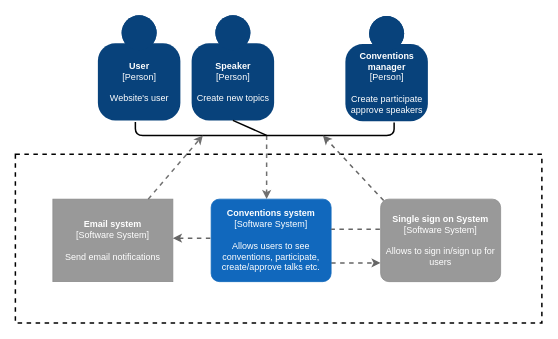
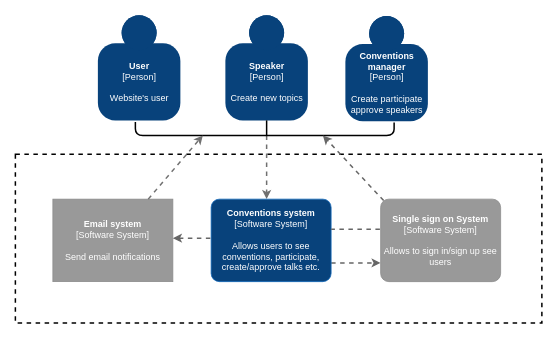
node "Speaker [Person] Create new topics": moved (233, 68) -> (267, 68)
node "Conventions system [Software System] Allows users to see conventions, participate, create/approve talks etc.": fillcolor #1168bd -> #08427b
node "Single sign on System [Software System] Allows to sign in/sign up for users": label "Single sign on System [Software System] Allows to sign in/sign up for users" -> "Single sign on System [Software System] Allows to sign in/sign up see users"
